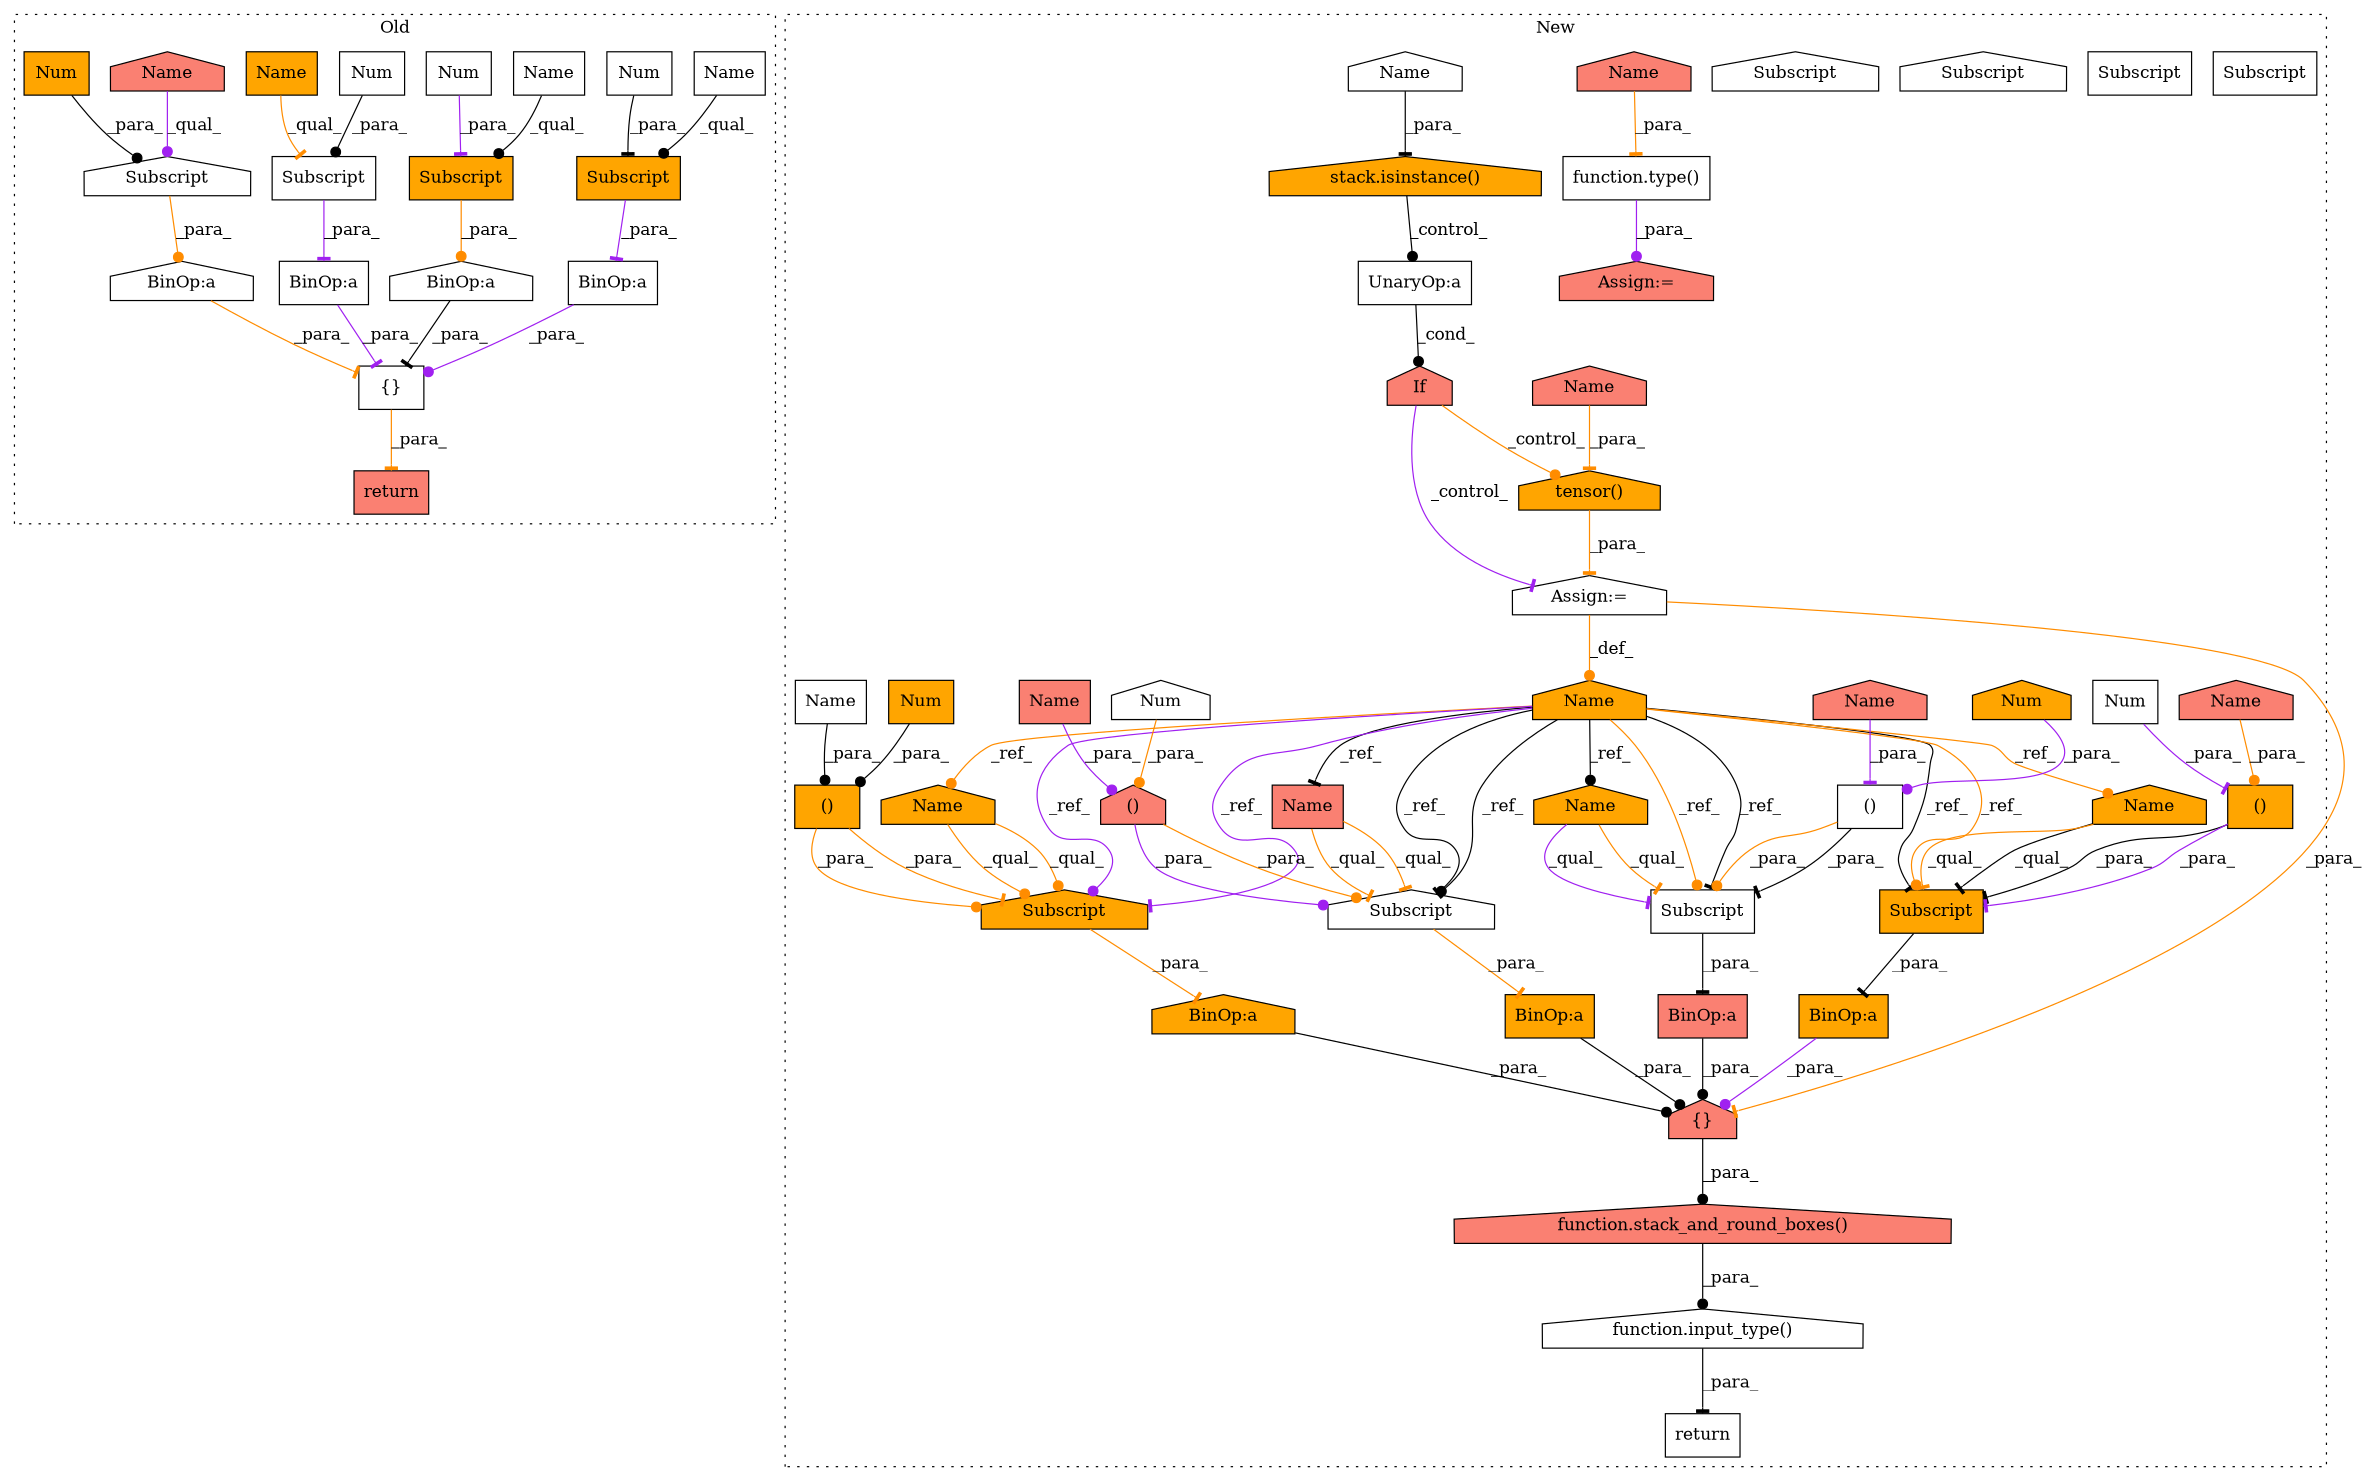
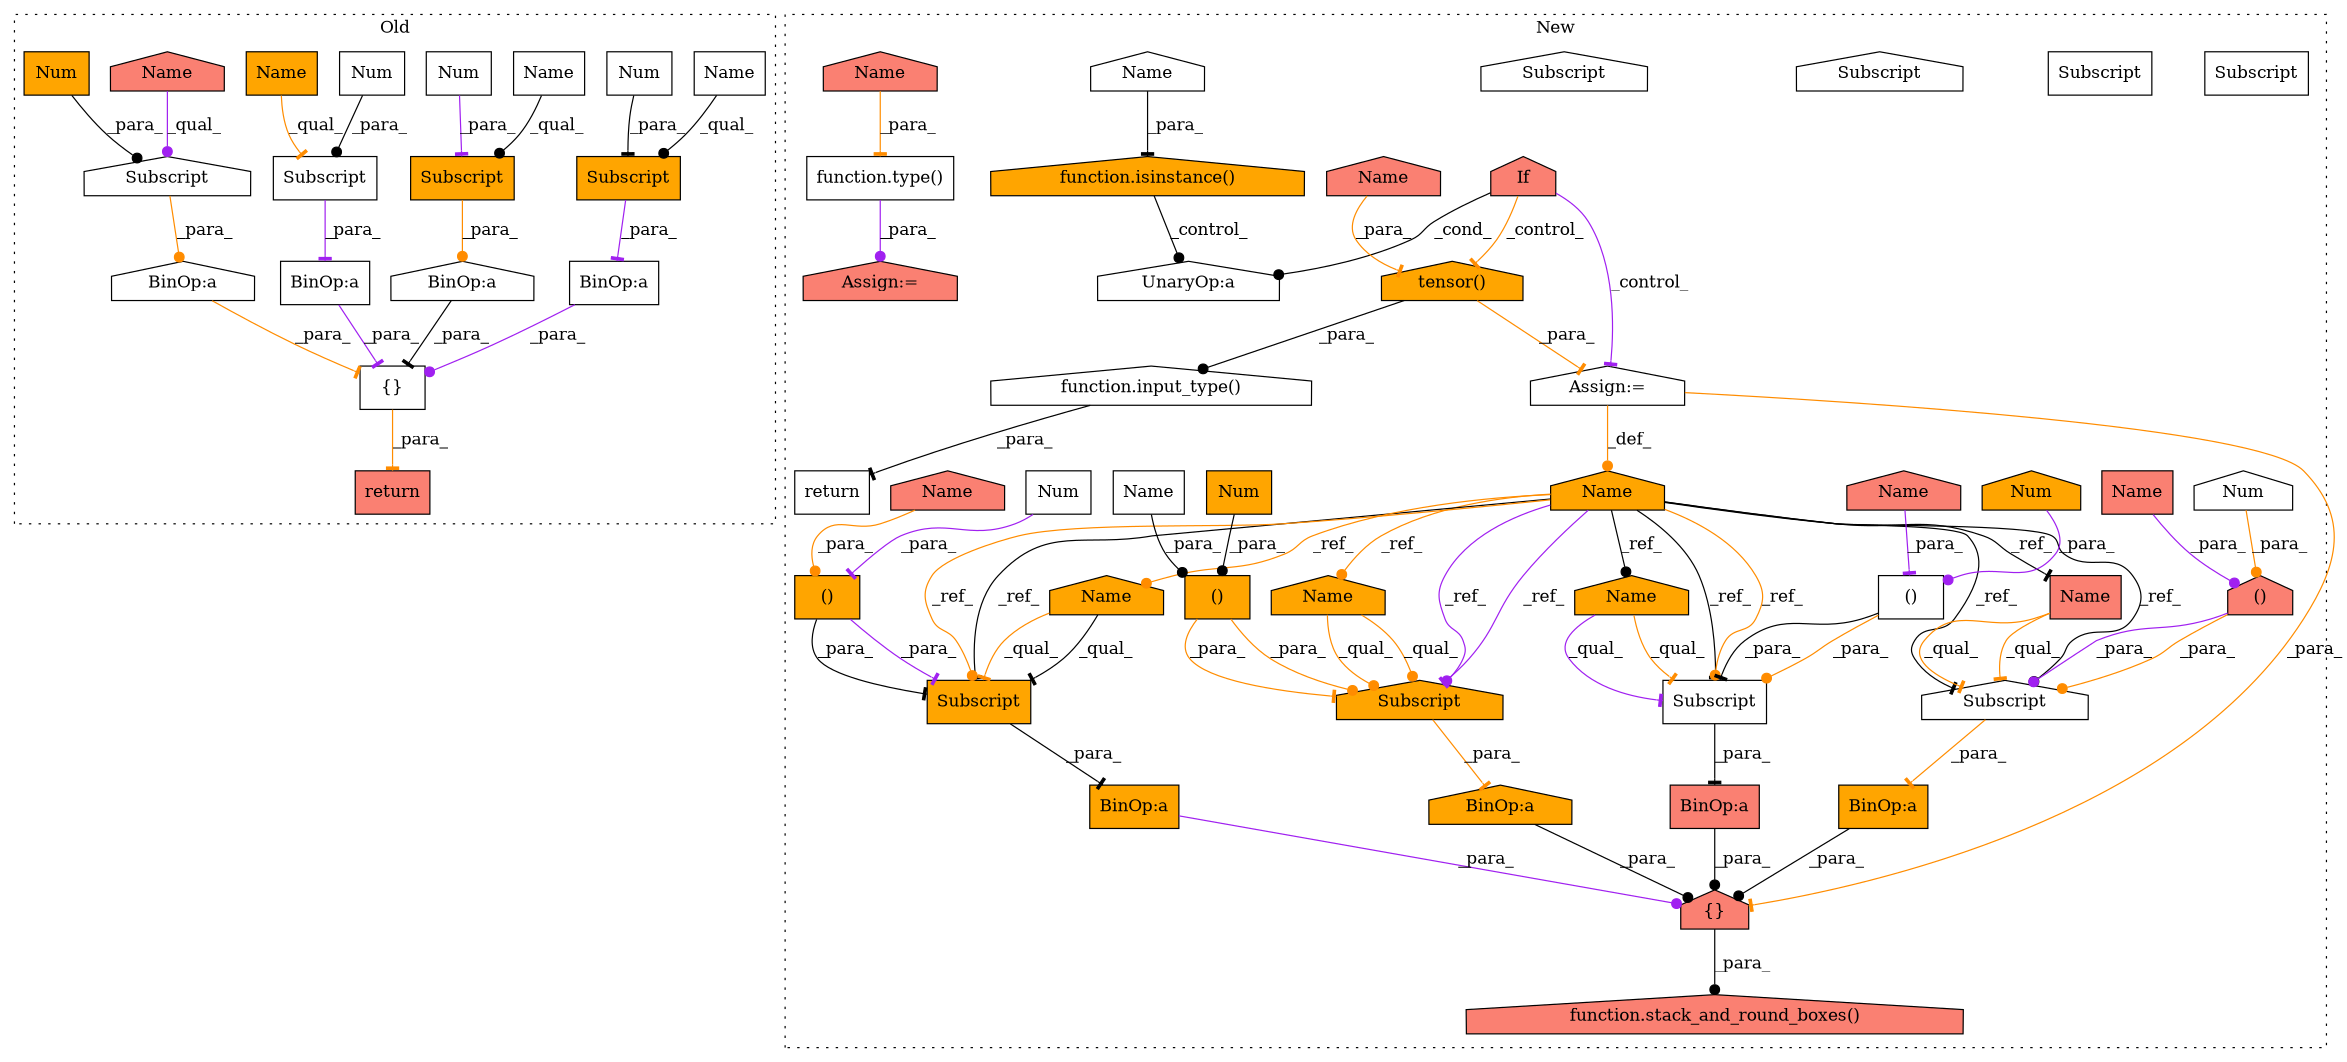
node "stack.isinstance()": label "stack.isinstance()" -> "function.isinstance()"
node "UnaryOp:a": shape box -> house
edge "UnaryOp:a" -> "If": reversed
edge "If" -> "tensor()": arrowhead dot -> tee
edge "function.stack_and_round_boxes()" -> "function.input_type()": now "tensor()" -> "function.input_type()"
